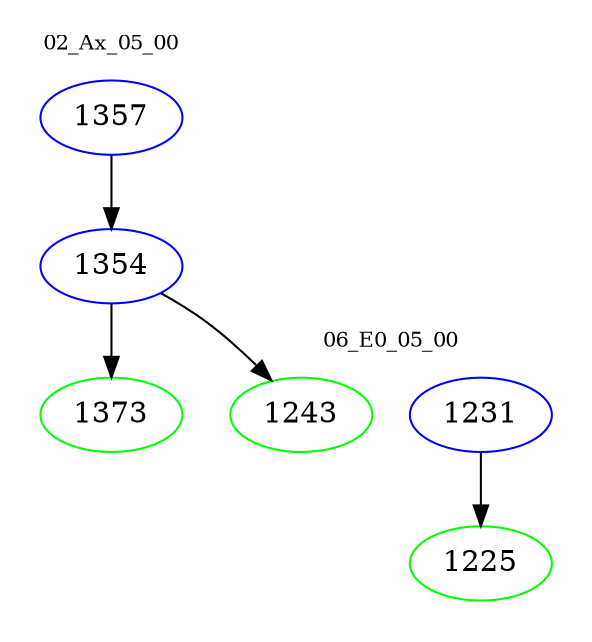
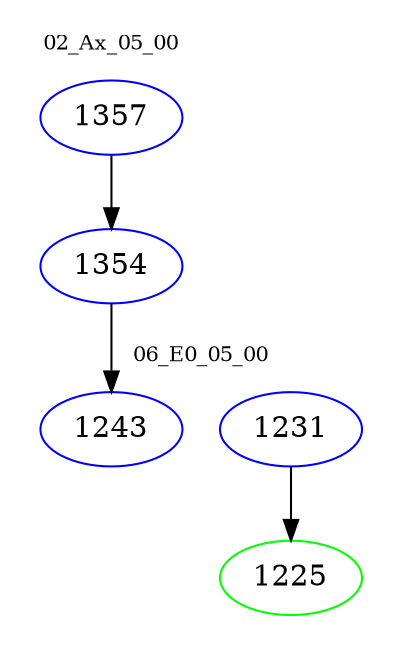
node "1373": removed
node "1243": color green -> blue
